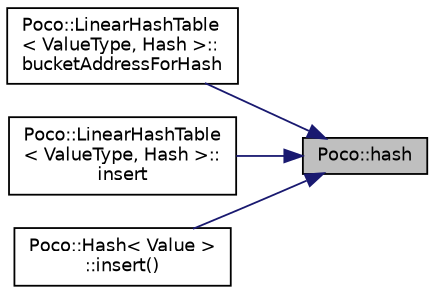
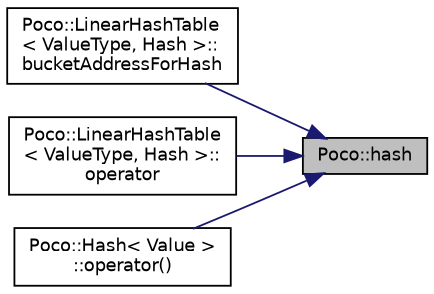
node "Poco::LinearHashTable < ValueType, Hash >:: insert": label "Poco::LinearHashTable < ValueType, Hash >:: insert" -> "Poco::LinearHashTable < ValueType, Hash >:: operator"
node "Poco::Hash< Value > ::insert()": label "Poco::Hash< Value > ::insert()" -> "Poco::Hash< Value > ::operator()"
